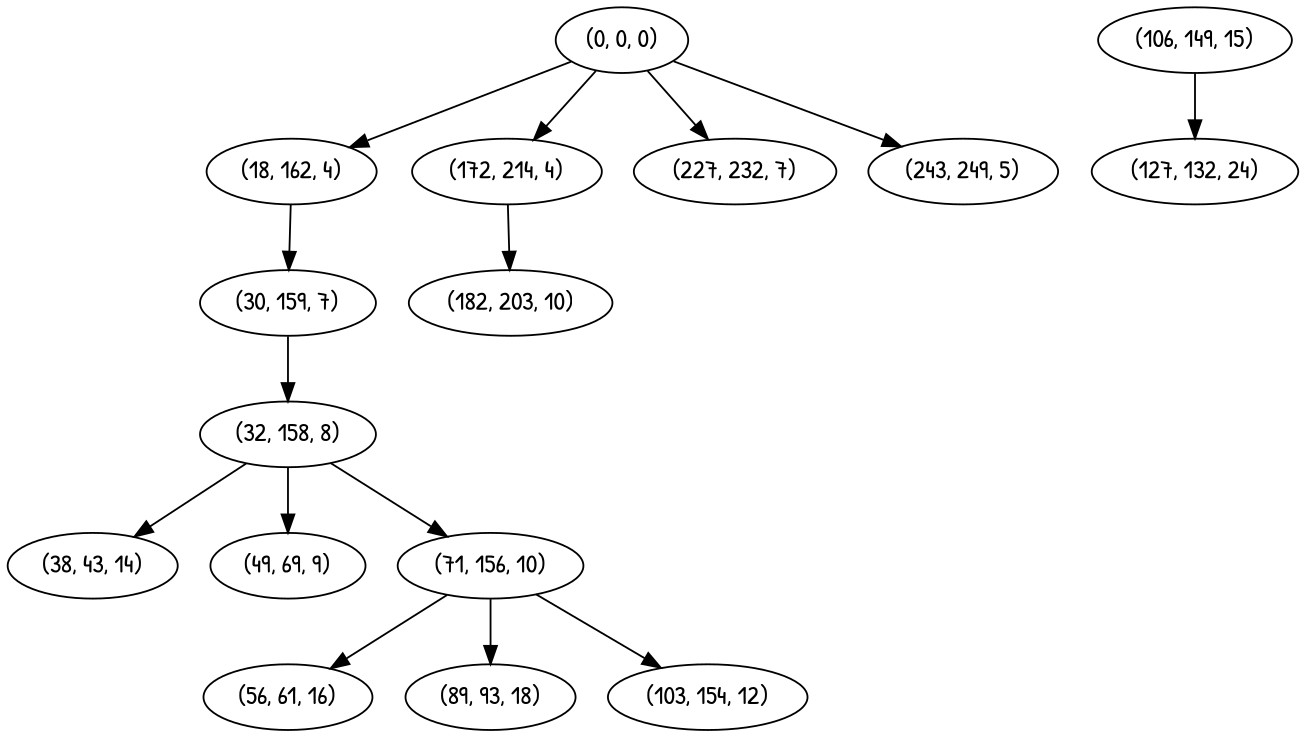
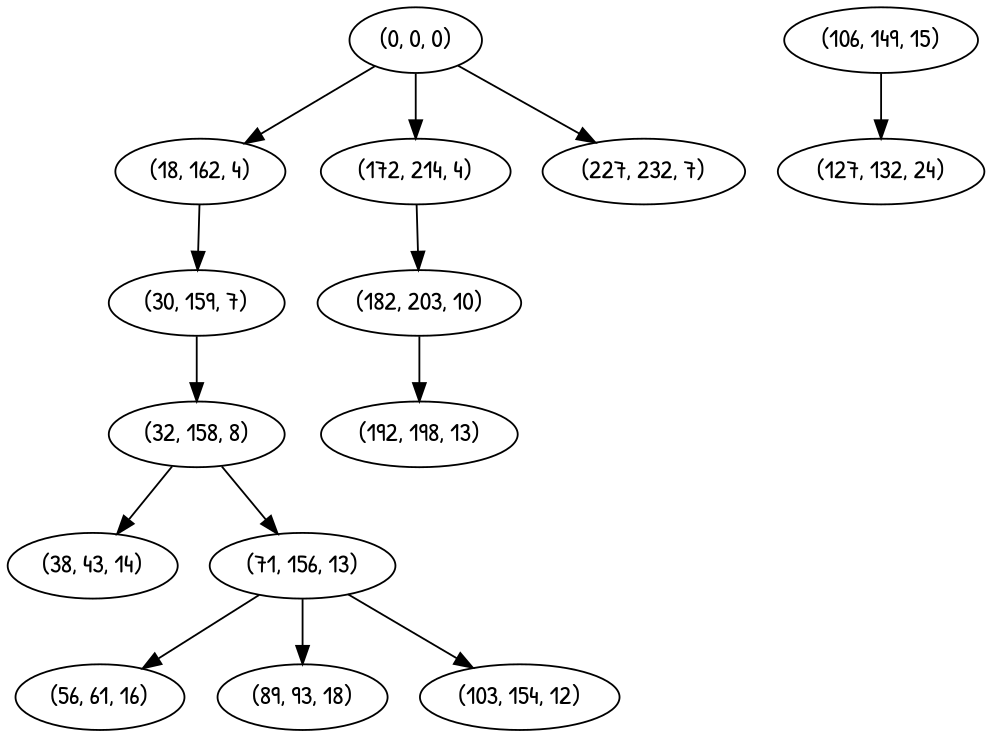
node "(243, 249, 5)": removed
node "(192, 198, 13)": added
node "(49, 69, 9)": removed
node "(71, 156, 10)": label "(71, 156, 10)" -> "(71, 156, 13)"
